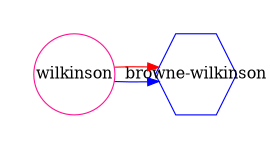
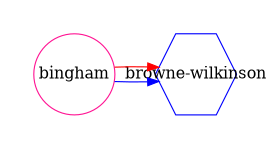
node "wilkinson": label "wilkinson" -> "bingham"
